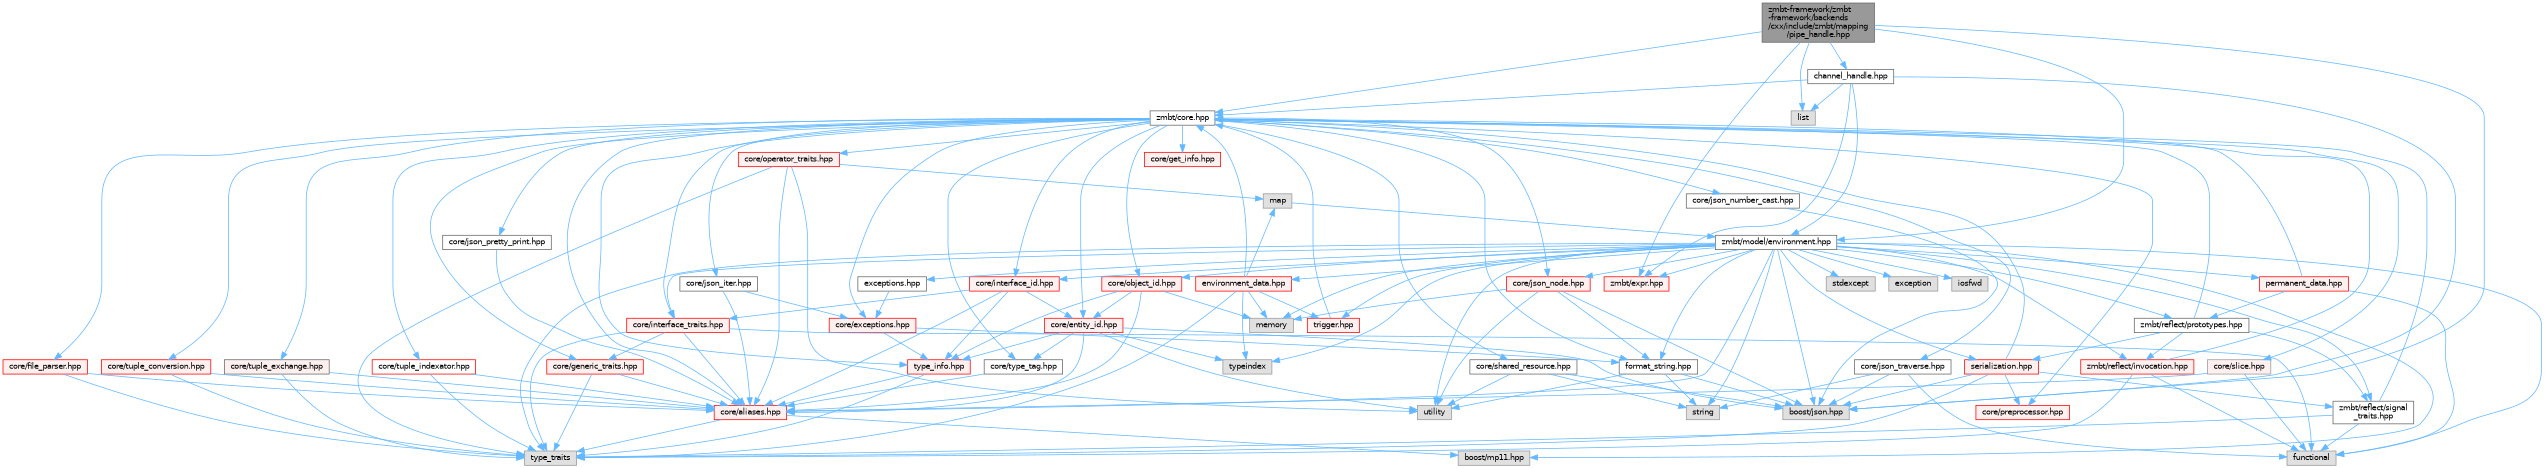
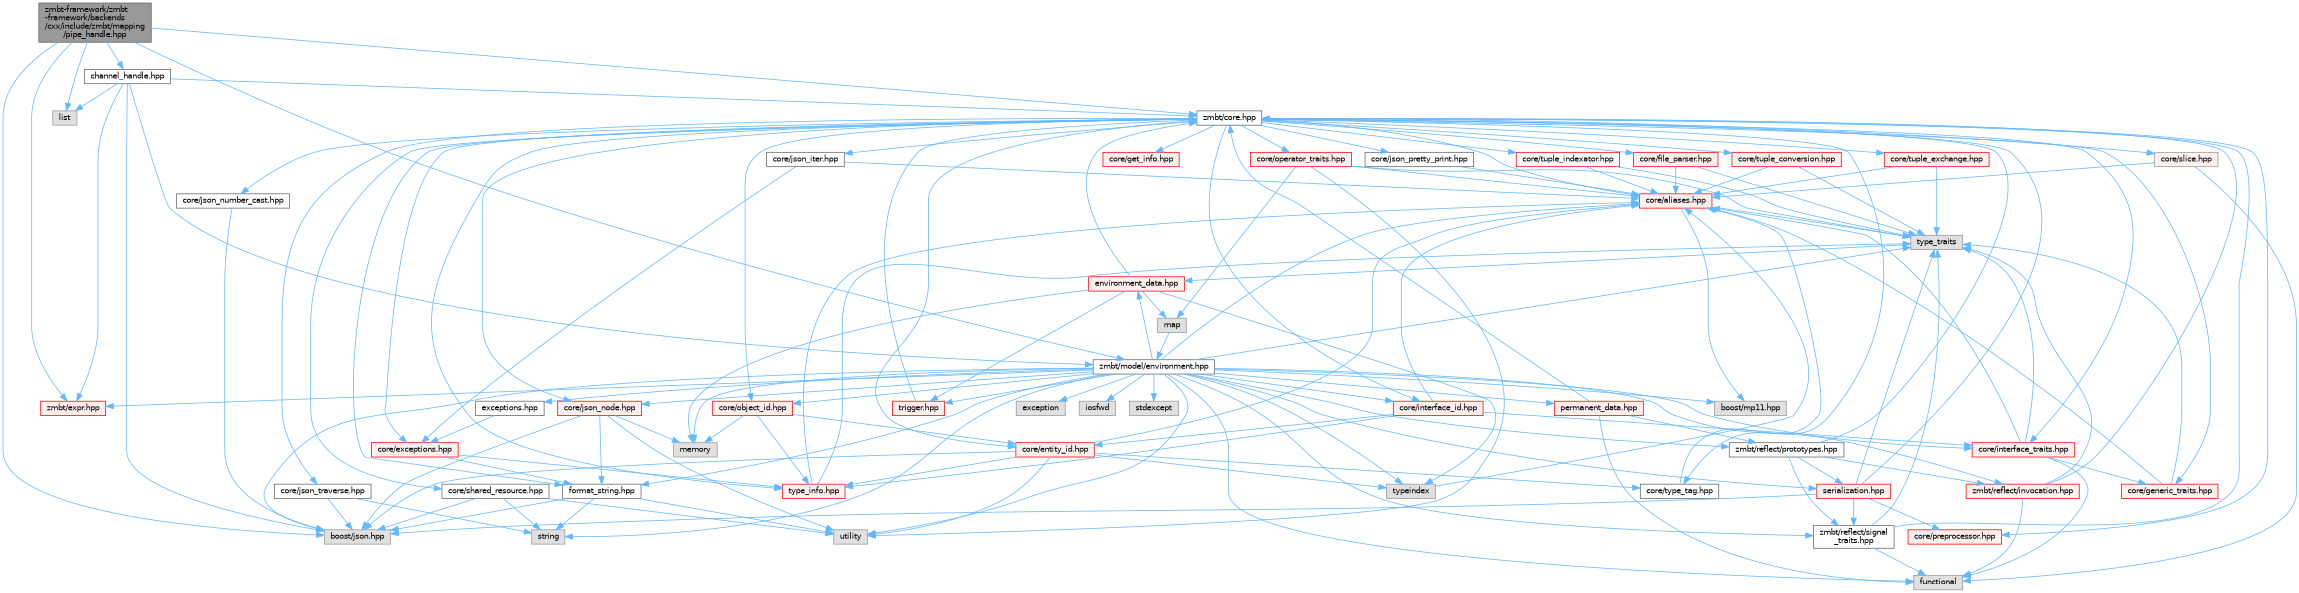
node "core/tuple_exchange.hpp": color grey40 -> red
edge "core/object_id.hpp" -> "core/aliases.hpp": now "typeindex" -> "core/aliases.hpp"
edge "environment_data.hpp" -> "type_traits": reversed
edge "core/json_traverse.hpp" -> "functional": removed
